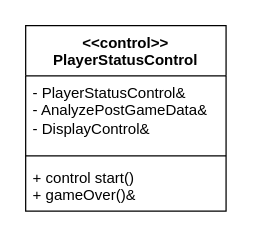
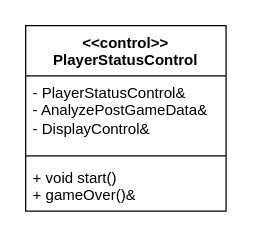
node "+ control start()+ gameOver()&": label "+ control start()+ gameOver()&" -> "+ void start()+ gameOver()&"
